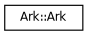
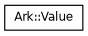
node "Ark::Ark": label "Ark::Ark" -> "Ark::Value"
